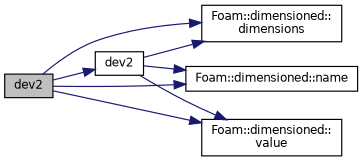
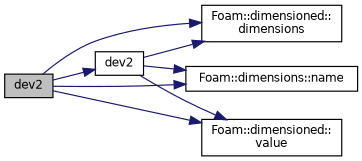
node "Foam::dimensioned::name": label "Foam::dimensioned::name" -> "Foam::dimensions::name"
